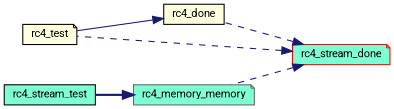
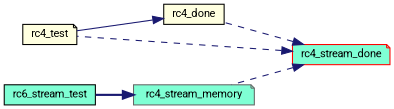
node "rc4_stream_test": label "rc4_stream_test" -> "rc6_stream_test"
node "rc4_memory_memory": label "rc4_memory_memory" -> "rc4_stream_memory"
